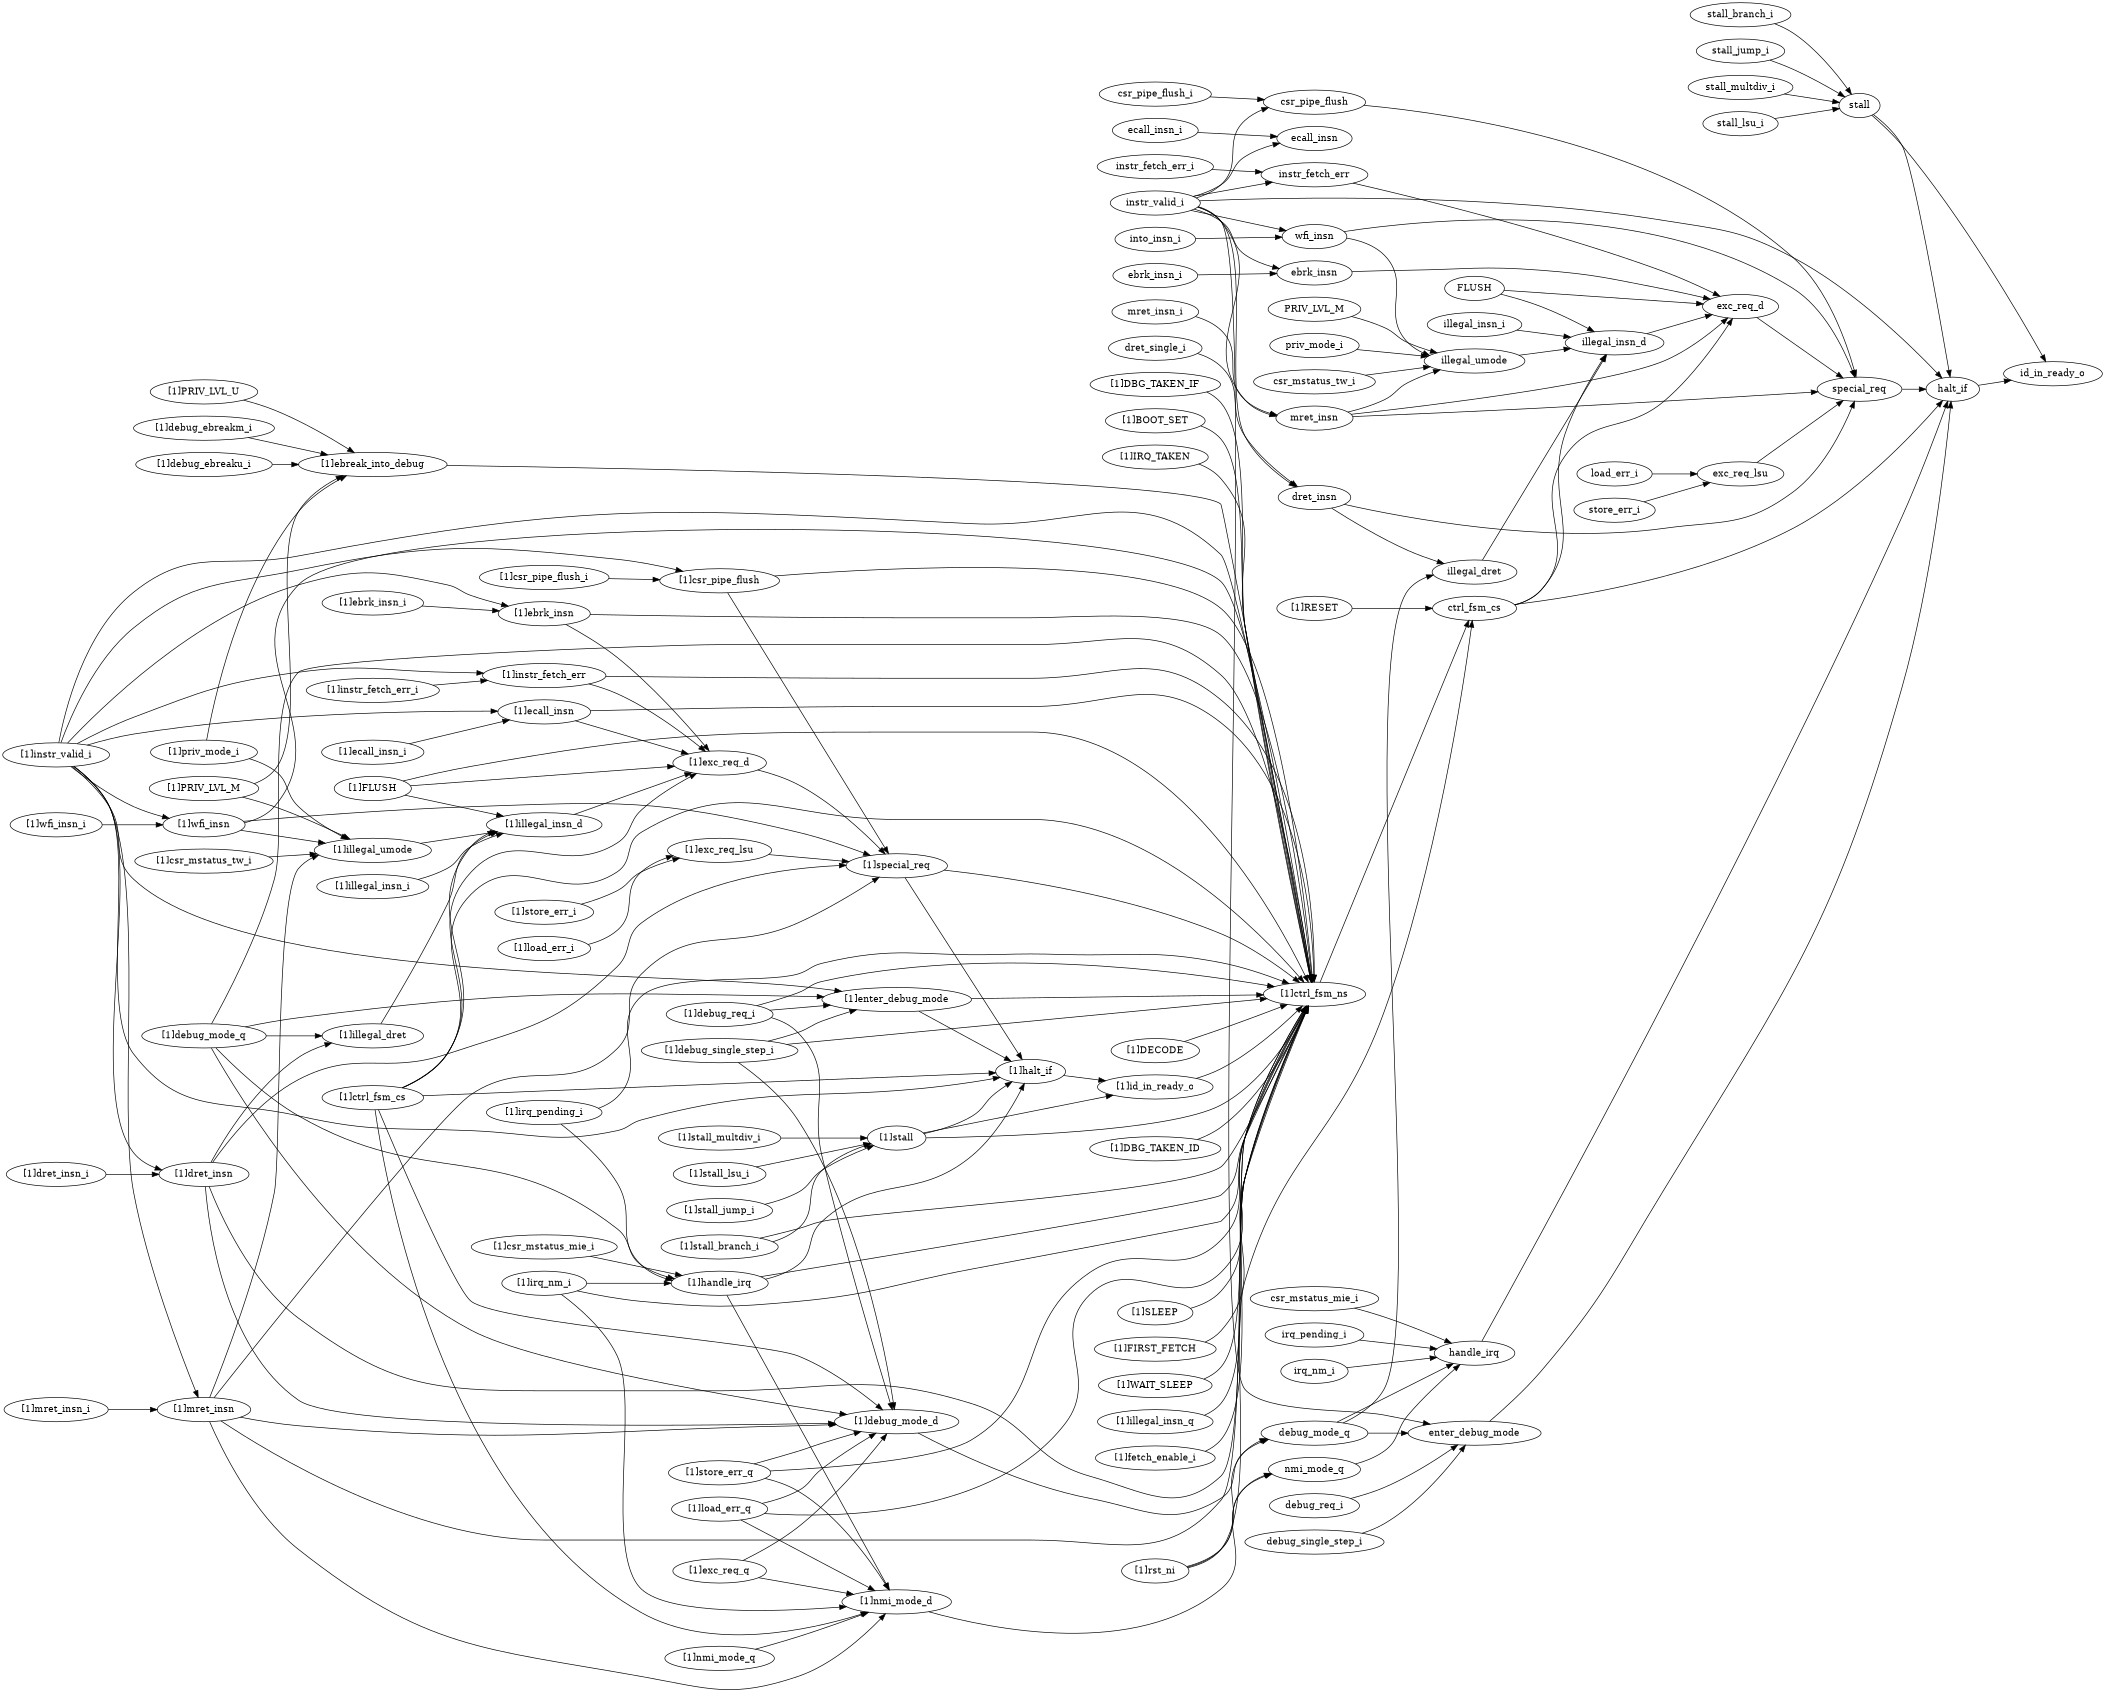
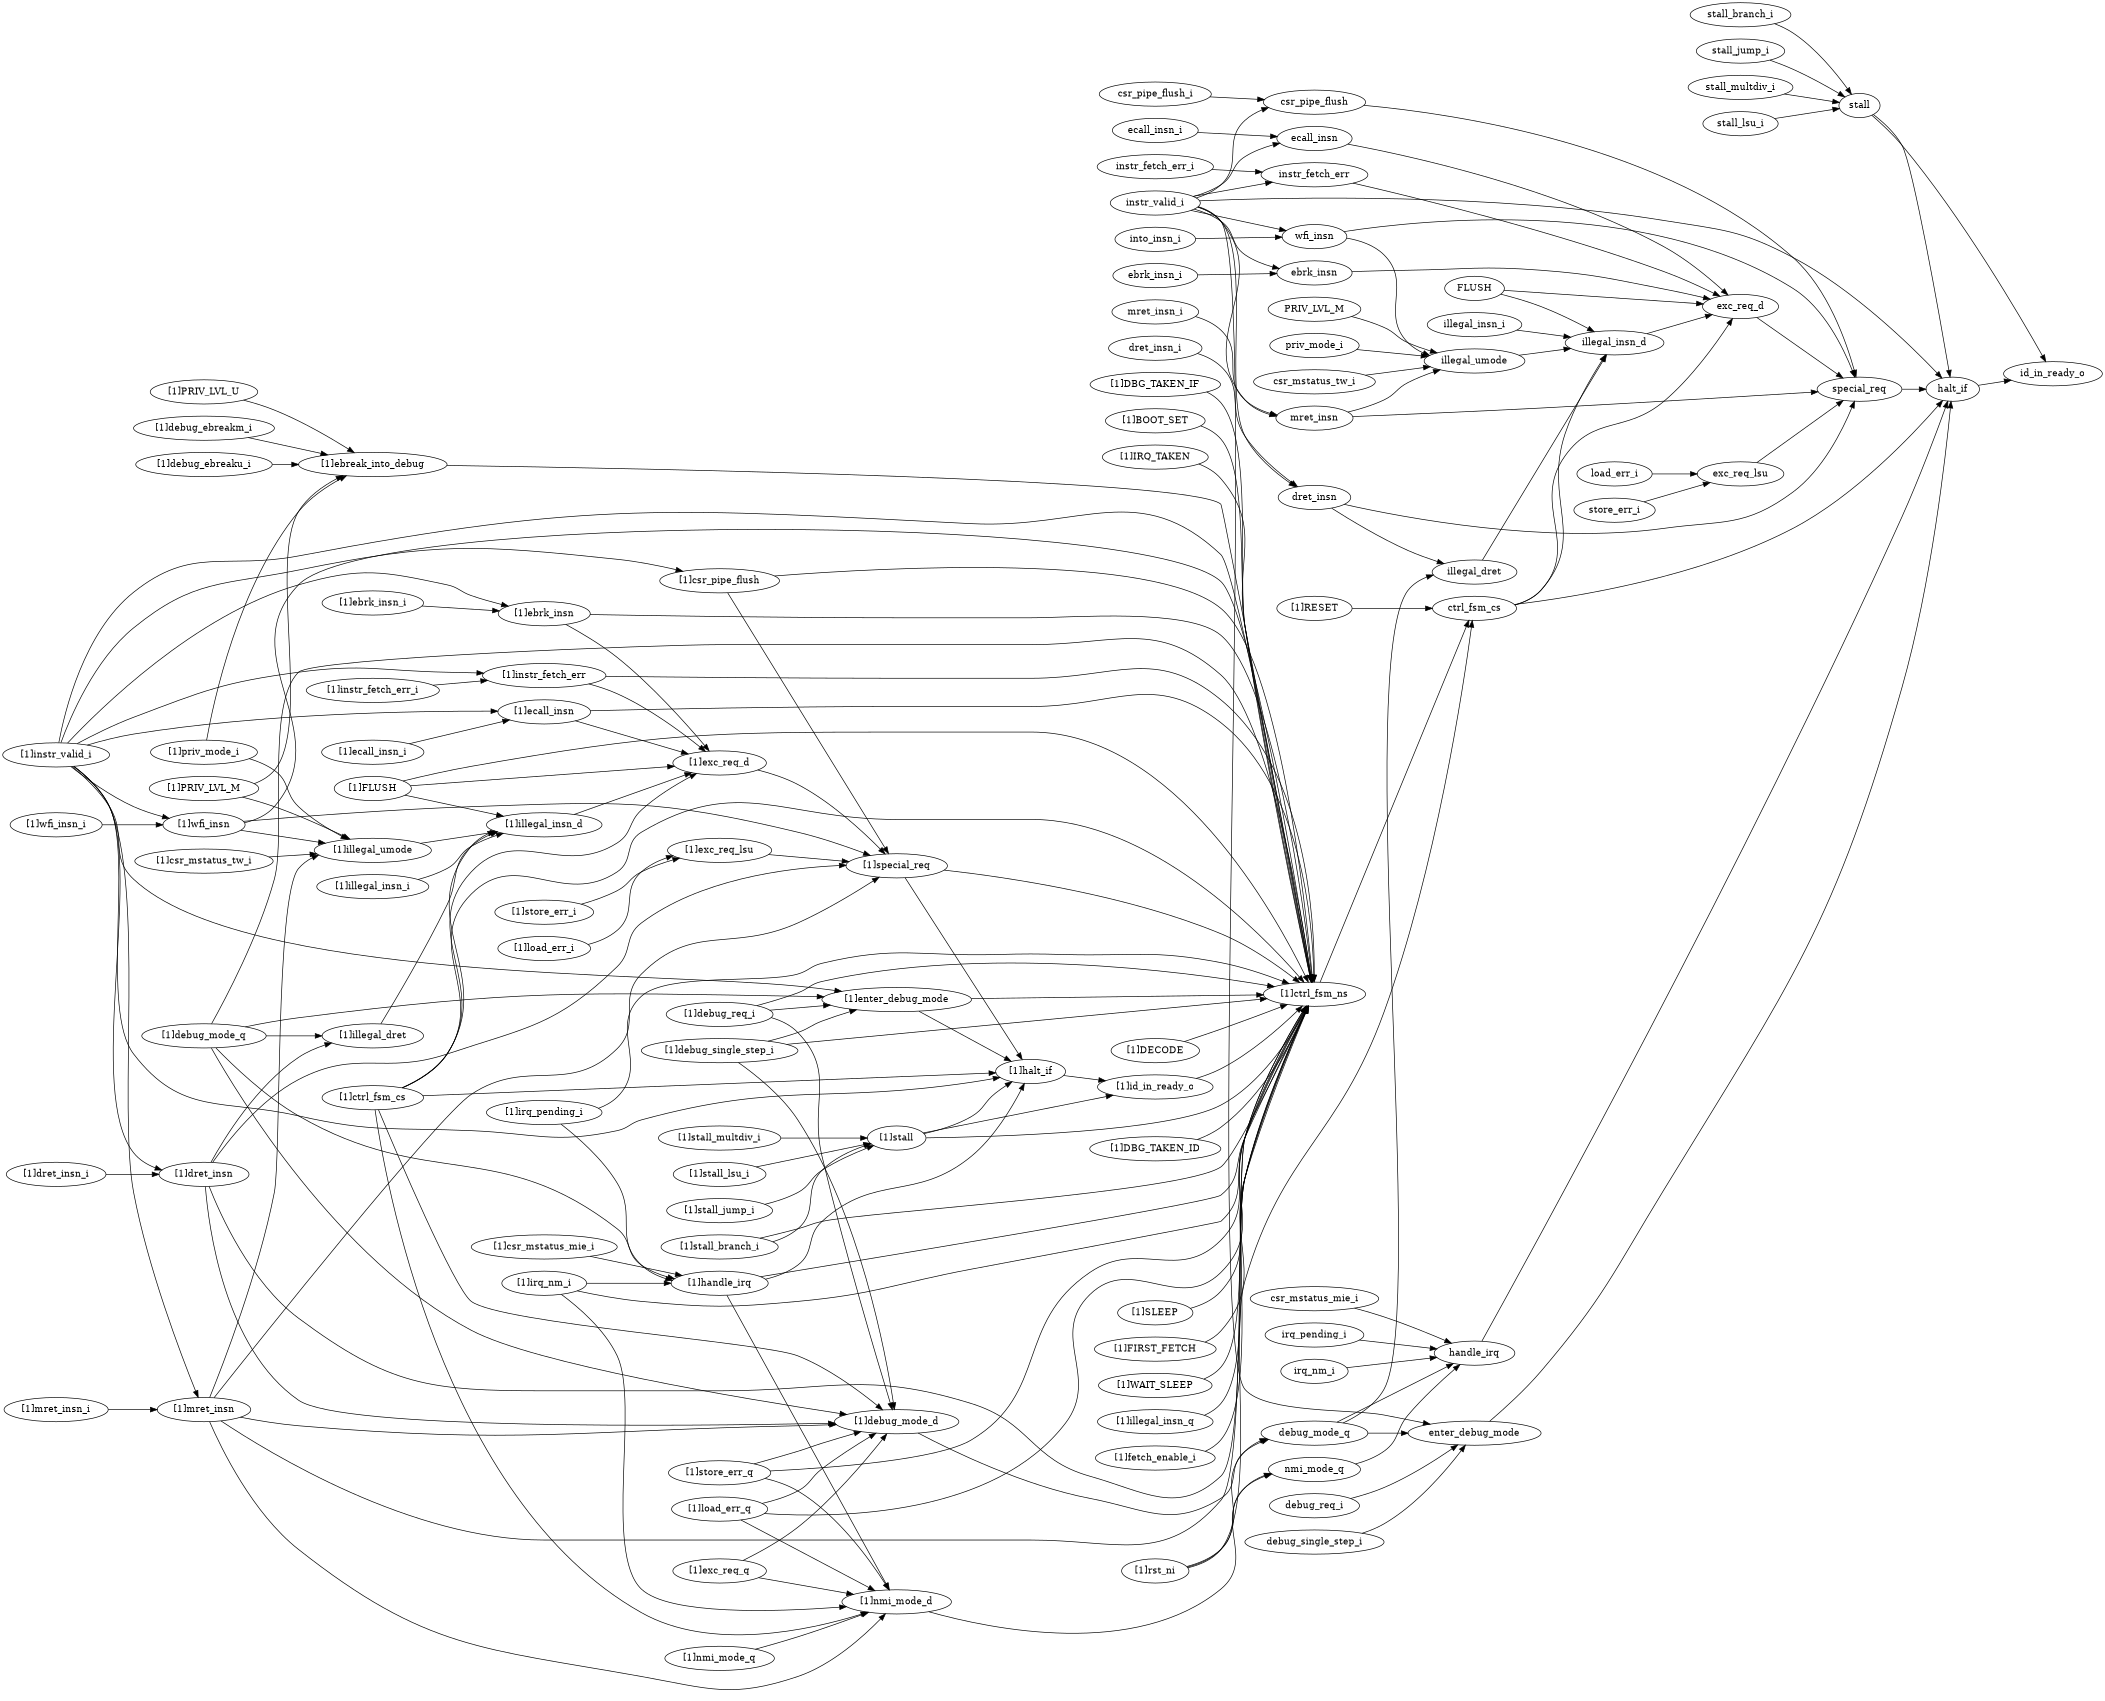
node "dret_single_i": label "dret_single_i" -> "dret_insn_i"
edge "mret_insn" -> "exc_req_d": now "ecall_insn" -> "exc_req_d"
node "[1]csr_pipe_flush_i": removed
